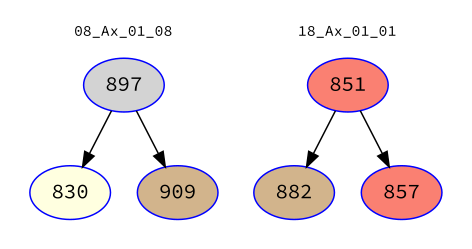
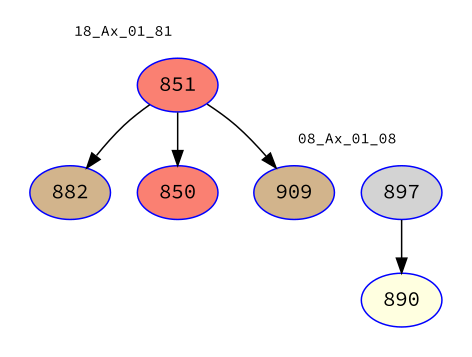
cluster "18_Ax_01_01": label "18_Ax_01_01" -> "18_Ax_01_81"
edge "897" -> "909": now "851" -> "909"
node "830": label "830" -> "890"
node "857": label "857" -> "850"
